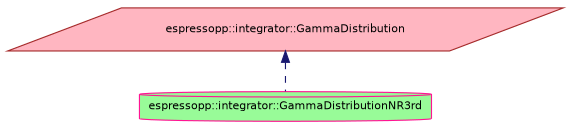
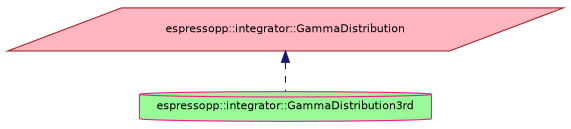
node "espressopp::integrator::GammaDistributionNR3rd": label "espressopp::integrator::GammaDistributionNR3rd" -> "espressopp::integrator::GammaDistribution3rd"
